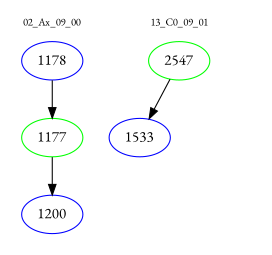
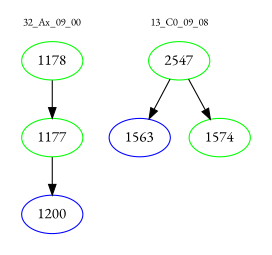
cluster "02_Ax_09_00": label "02_Ax_09_00" -> "32_Ax_09_00"
cluster "13_C0_09_01": label "13_C0_09_01" -> "13_C0_09_08"
node "1178": color blue -> green
node "1533": label "1533" -> "1563"
node "1574": added
